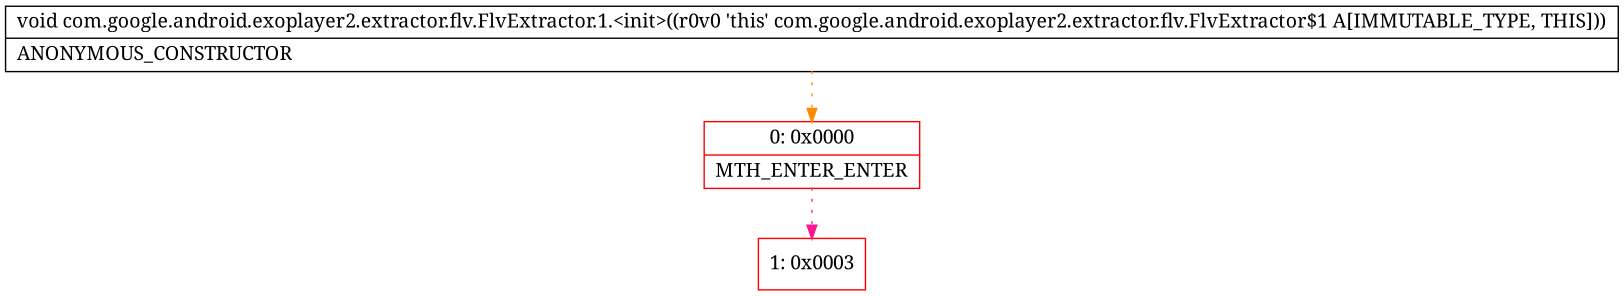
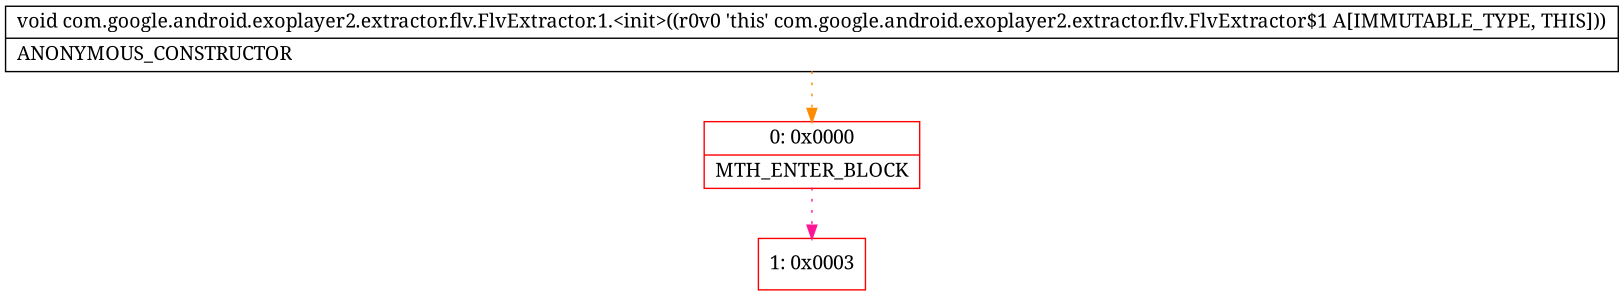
node "0: 0x0000": text "MTH_ENTER_ENTER" -> "MTH_ENTER_BLOCK"
